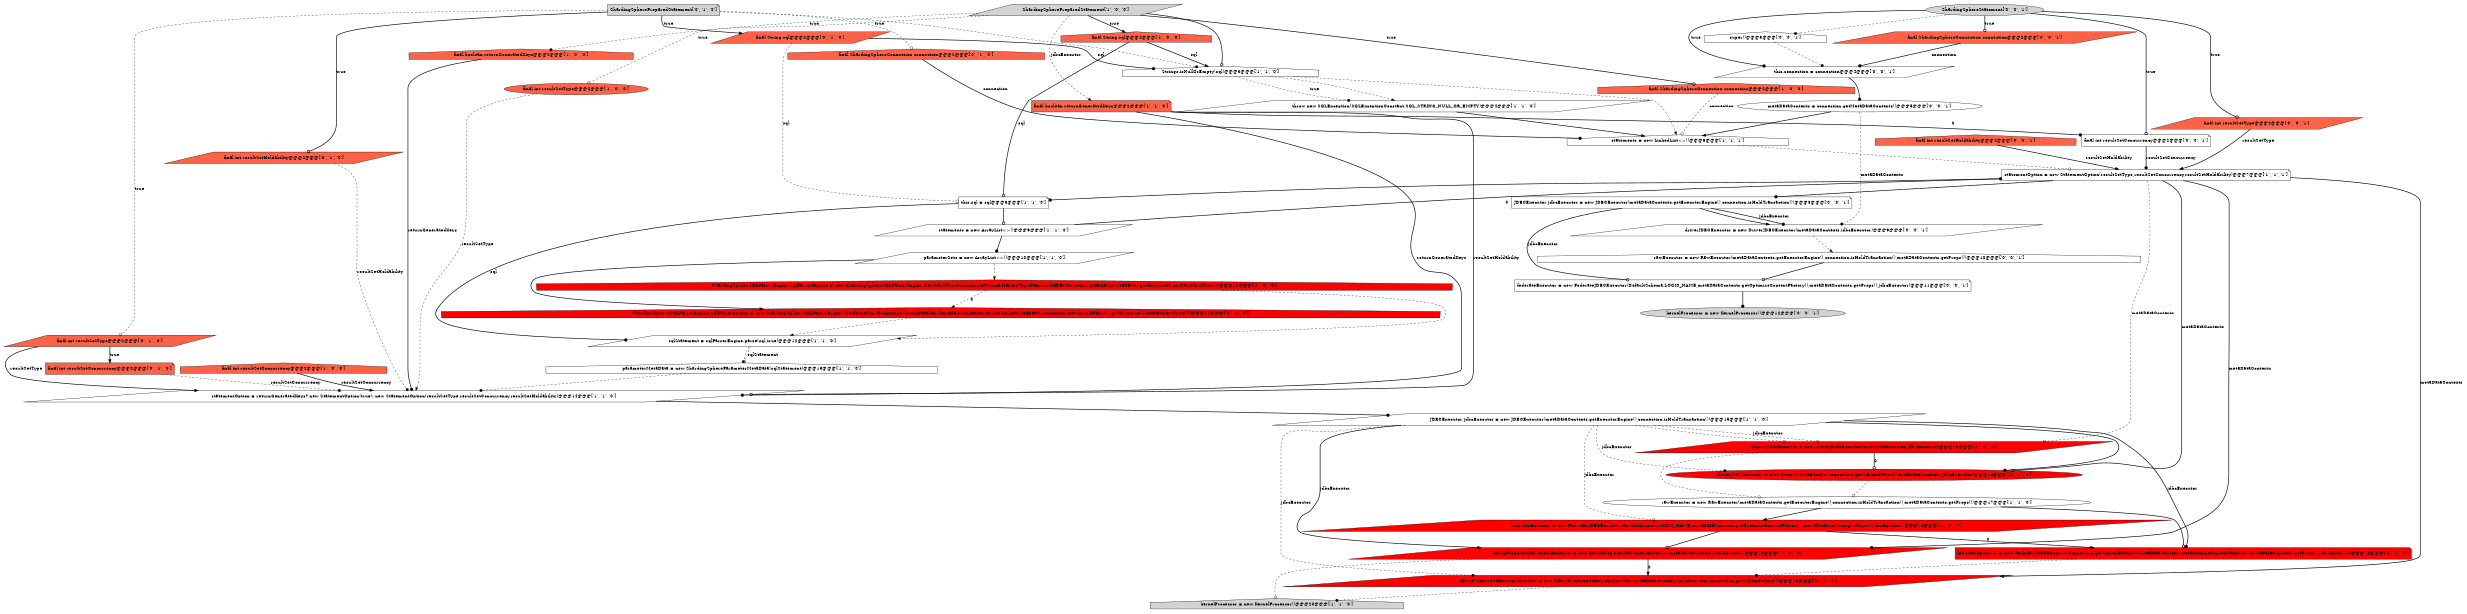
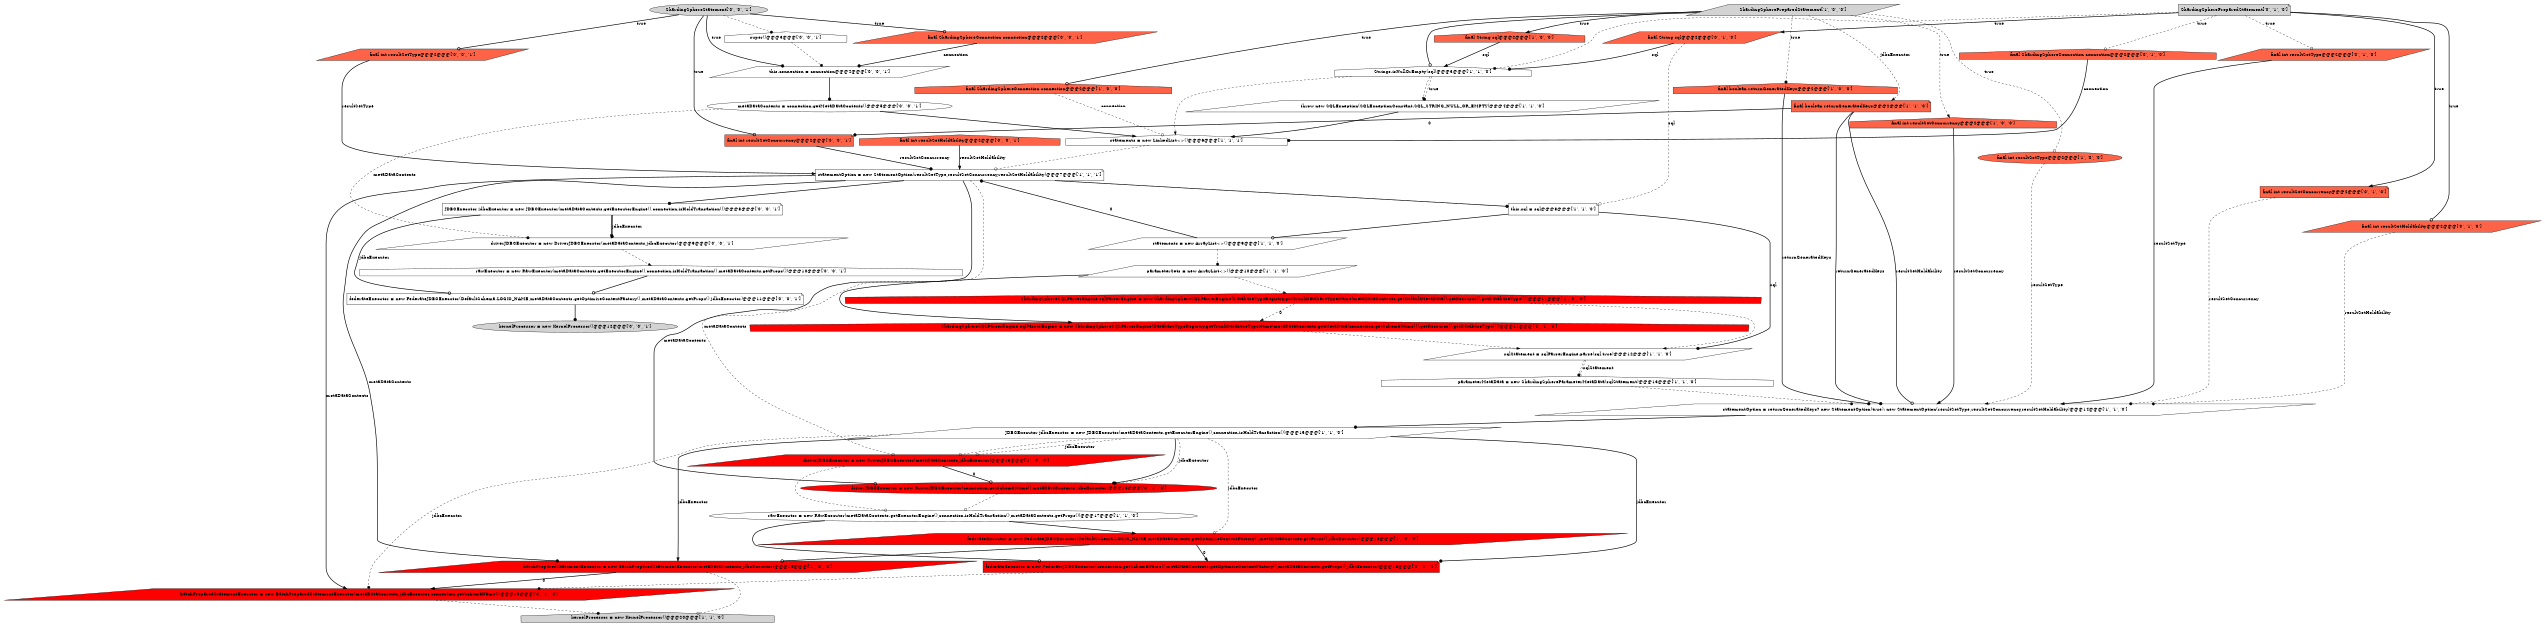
edge "ShardingSpherePreparedStatement['1', '0', '0']" -> "final int resultSetConcurrency@@@2@@@['1', '0', '0']": added, label "true"
edge "final String sql@@@2@@@['1', '0', '0']" -> "this.sql = sql@@@8@@@['1', '1', '0']": removed, label "sql"
node "final int resultSetConcurrency@@@2@@@['0', '0', '1']": fillcolor white -> tomato
edge "statements = new ArrayList<>()@@@9@@@['1', '1', '0']" -> "parameterSets = new ArrayList<>()@@@10@@@['1', '1', '0']": style bold -> dashed
edge "final int resultSetType@@@2@@@['0', '1', '0']" -> "final int resultSetConcurrency@@@2@@@['0', '1', '0']": now "ShardingSpherePreparedStatement['0', '1', '0']" -> "final int resultSetConcurrency@@@2@@@['0', '1', '0']"
